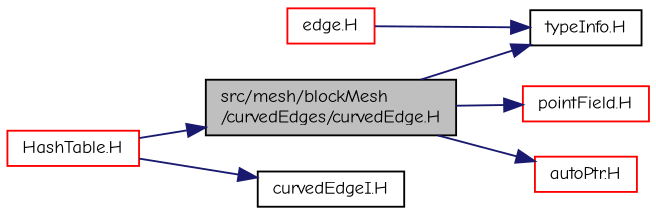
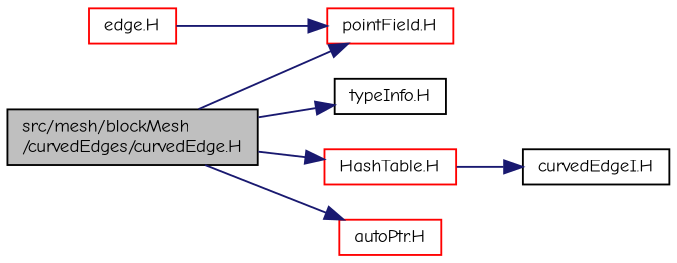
edge "edge.H" -> "typeInfo.H": now "edge.H" -> "pointField.H"
edge "HashTable.H" -> "src/mesh/blockMesh /curvedEdges/curvedEdge.H": reversed
